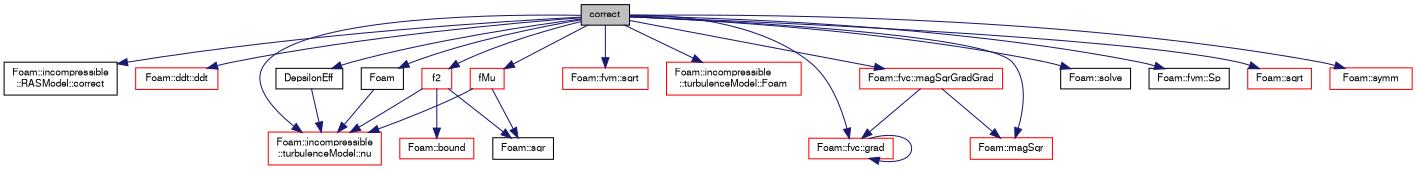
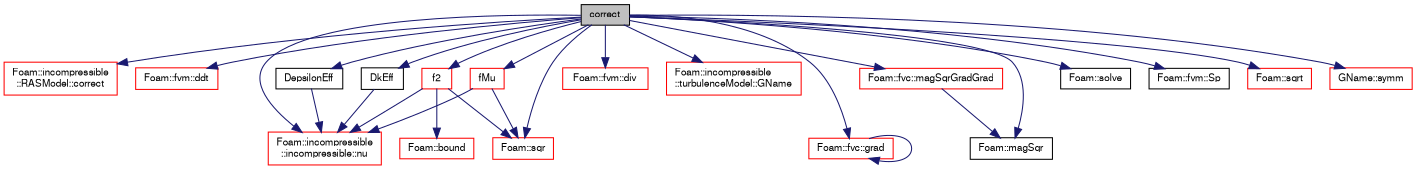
edge "correct" -> "Foam::sqr": added
node "Foam::incompressible ::RASModel::correct": color black -> red
node "Foam::ddt::ddt": label "Foam::ddt::ddt" -> "Foam::fvm::ddt"
node "Foam": label "Foam" -> "DkEff"
node "Foam::fvm::sqrt": label "Foam::fvm::sqrt" -> "Foam::fvm::div"
node "Foam::incompressible ::turbulenceModel::Foam": label "Foam::incompressible ::turbulenceModel::Foam" -> "Foam::incompressible ::turbulenceModel::GName"
node "Foam::symm": label "Foam::symm" -> "GName::symm"
edge "Foam::fvc::magSqrGradGrad" -> "Foam::fvc::grad": removed
node "Foam::incompressible ::turbulenceModel::nu": label "Foam::incompressible ::turbulenceModel::nu" -> "Foam::incompressible ::incompressible::nu"
node "Foam::sqr": color black -> red
node "Foam::magSqr": color red -> black
